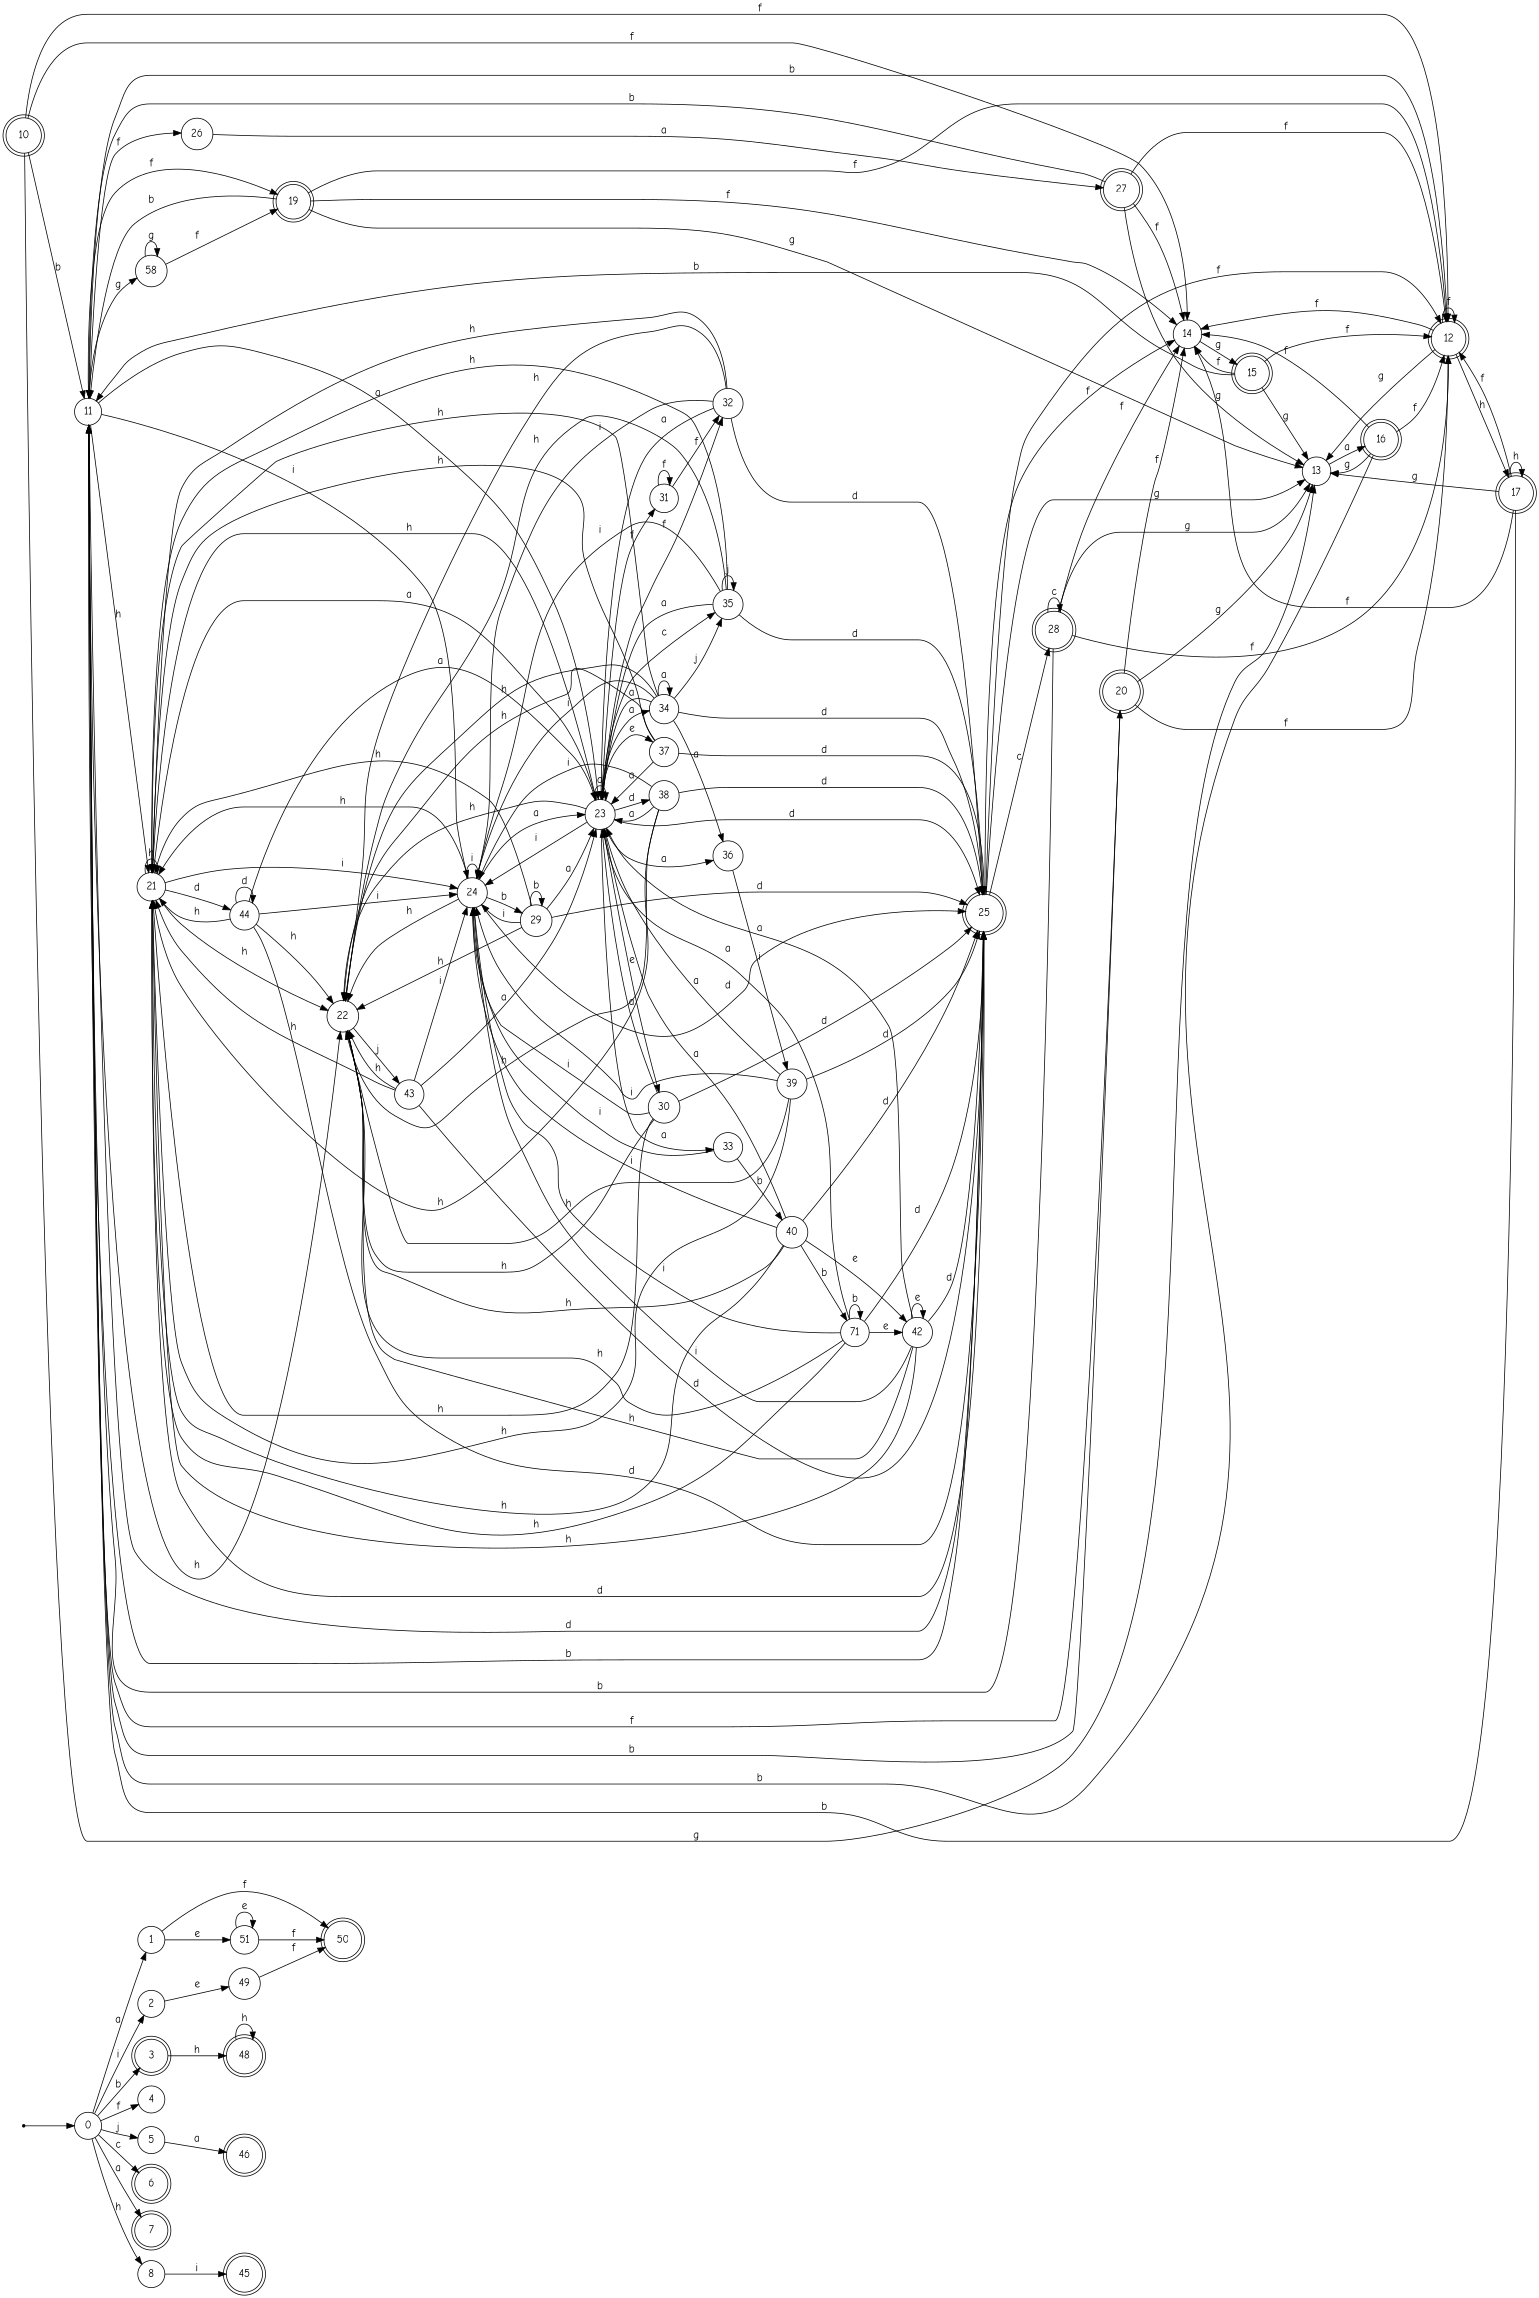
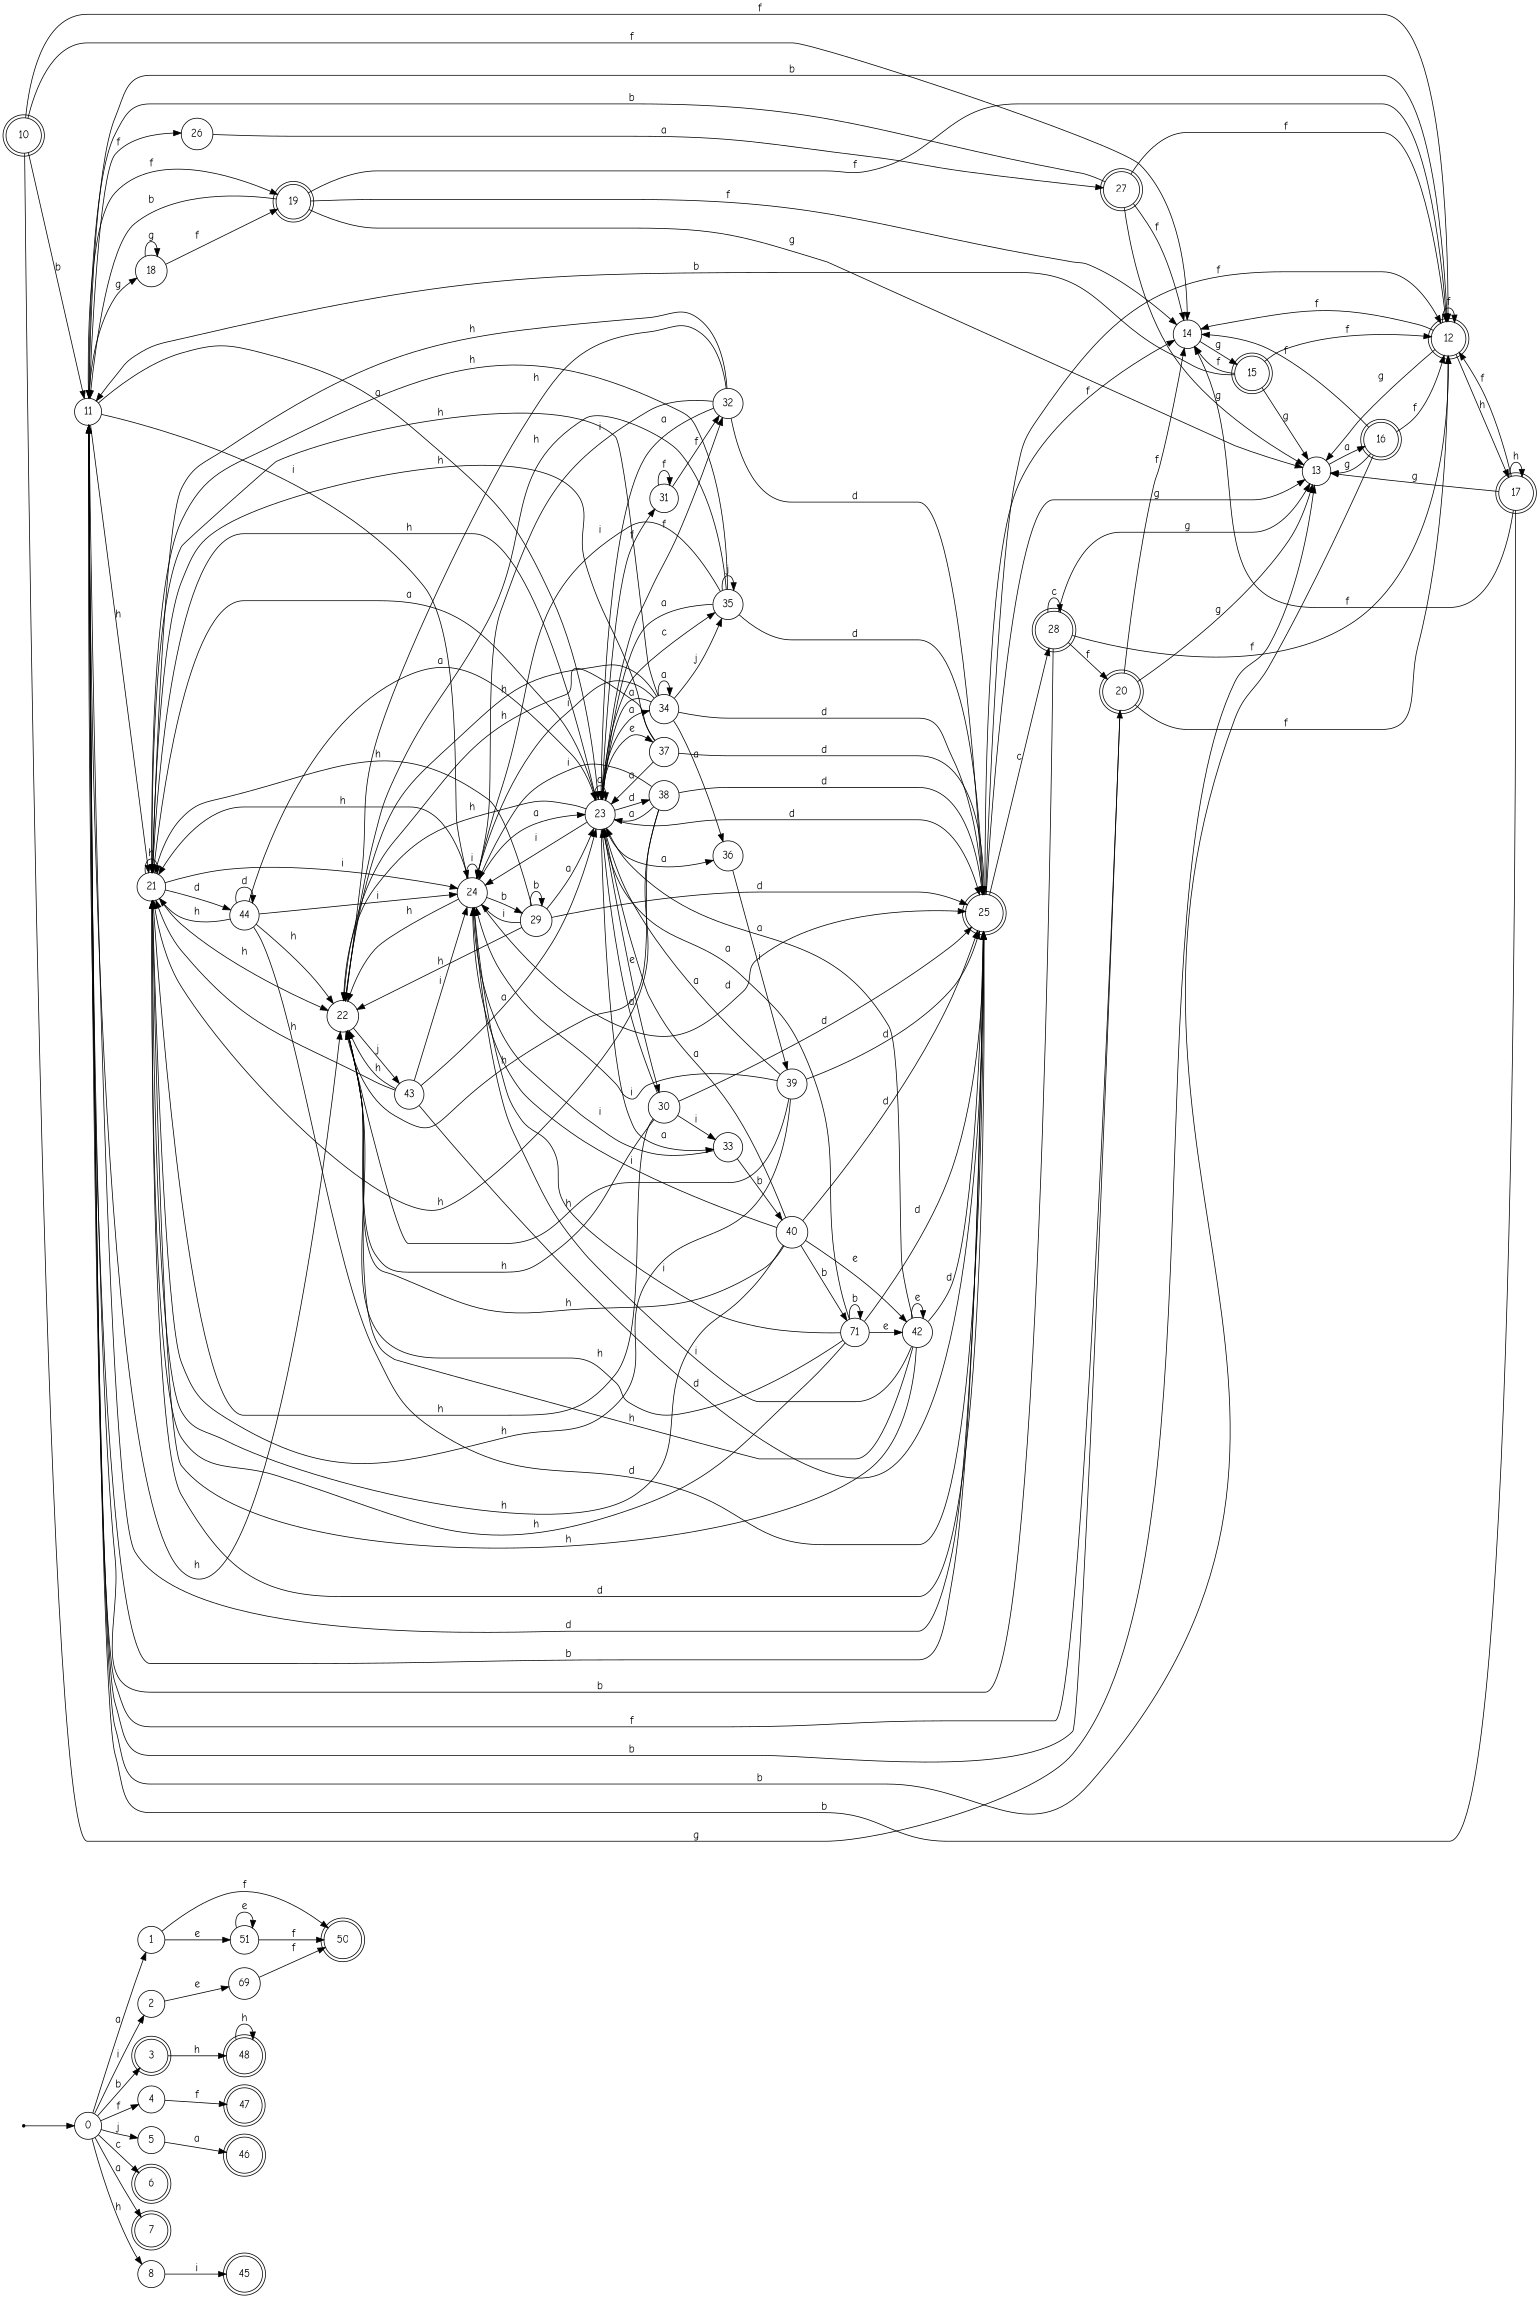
node "58": label "58" -> "18"
edge "28" -> "14": now "28" -> "20"
edge "30" -> "24": now "30" -> "33"
node "49": label "49" -> "69"
node "47": added
